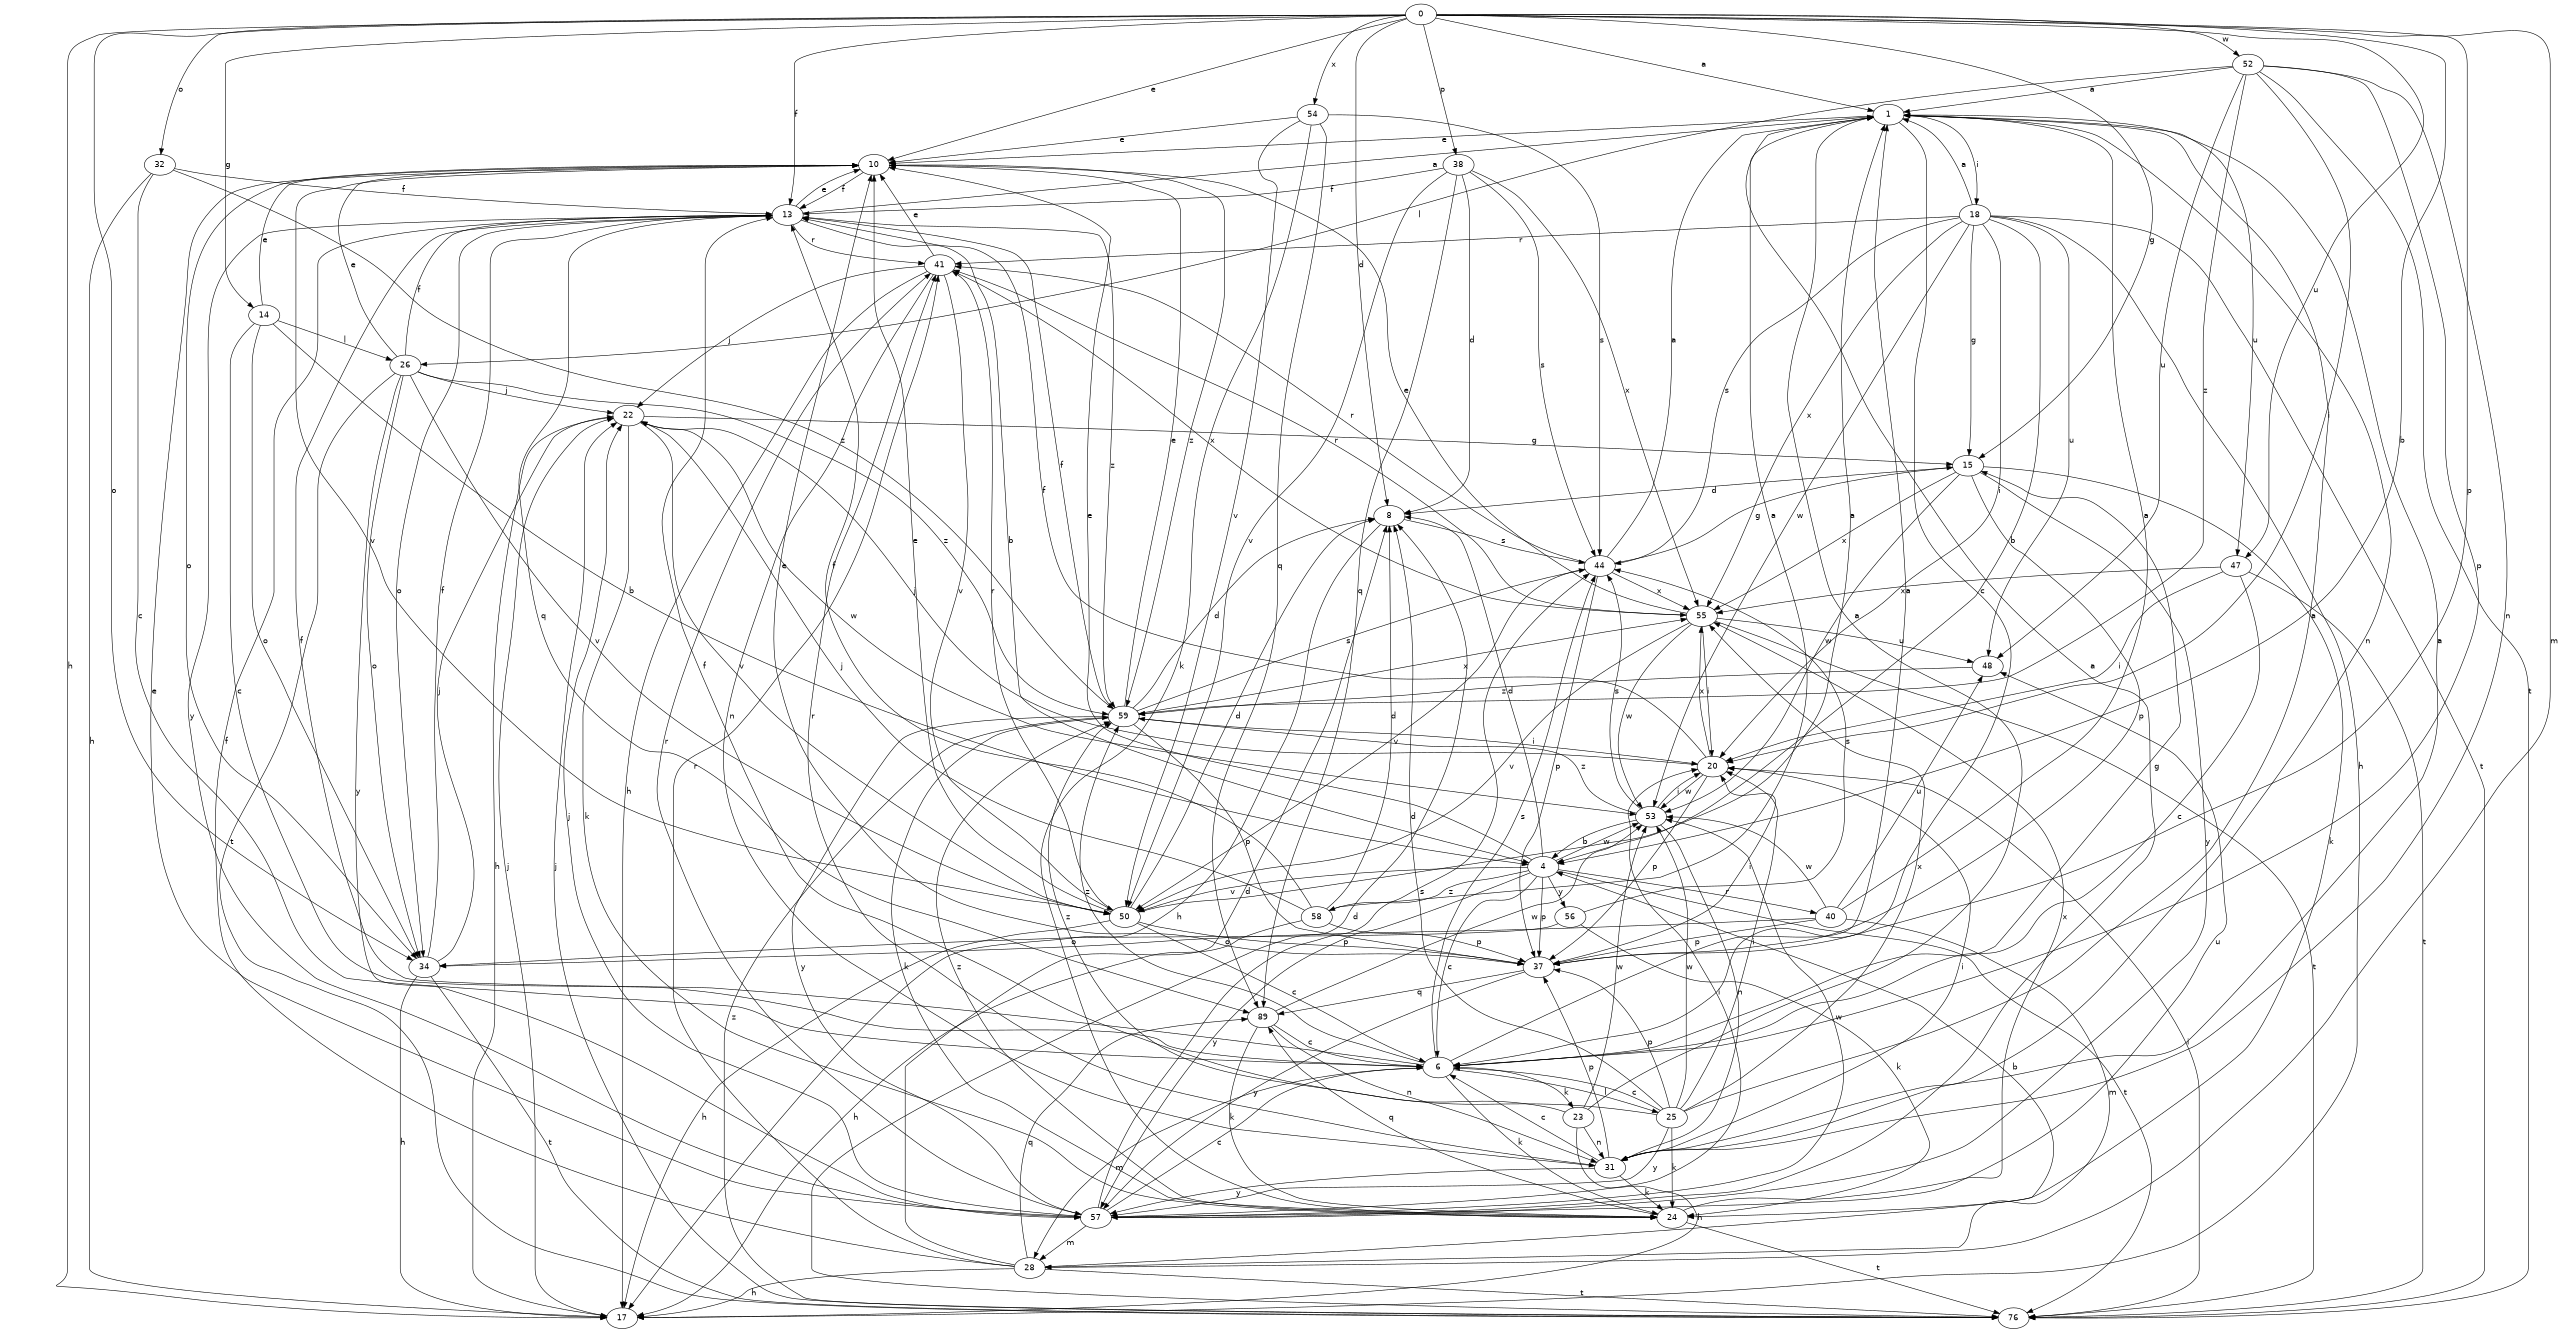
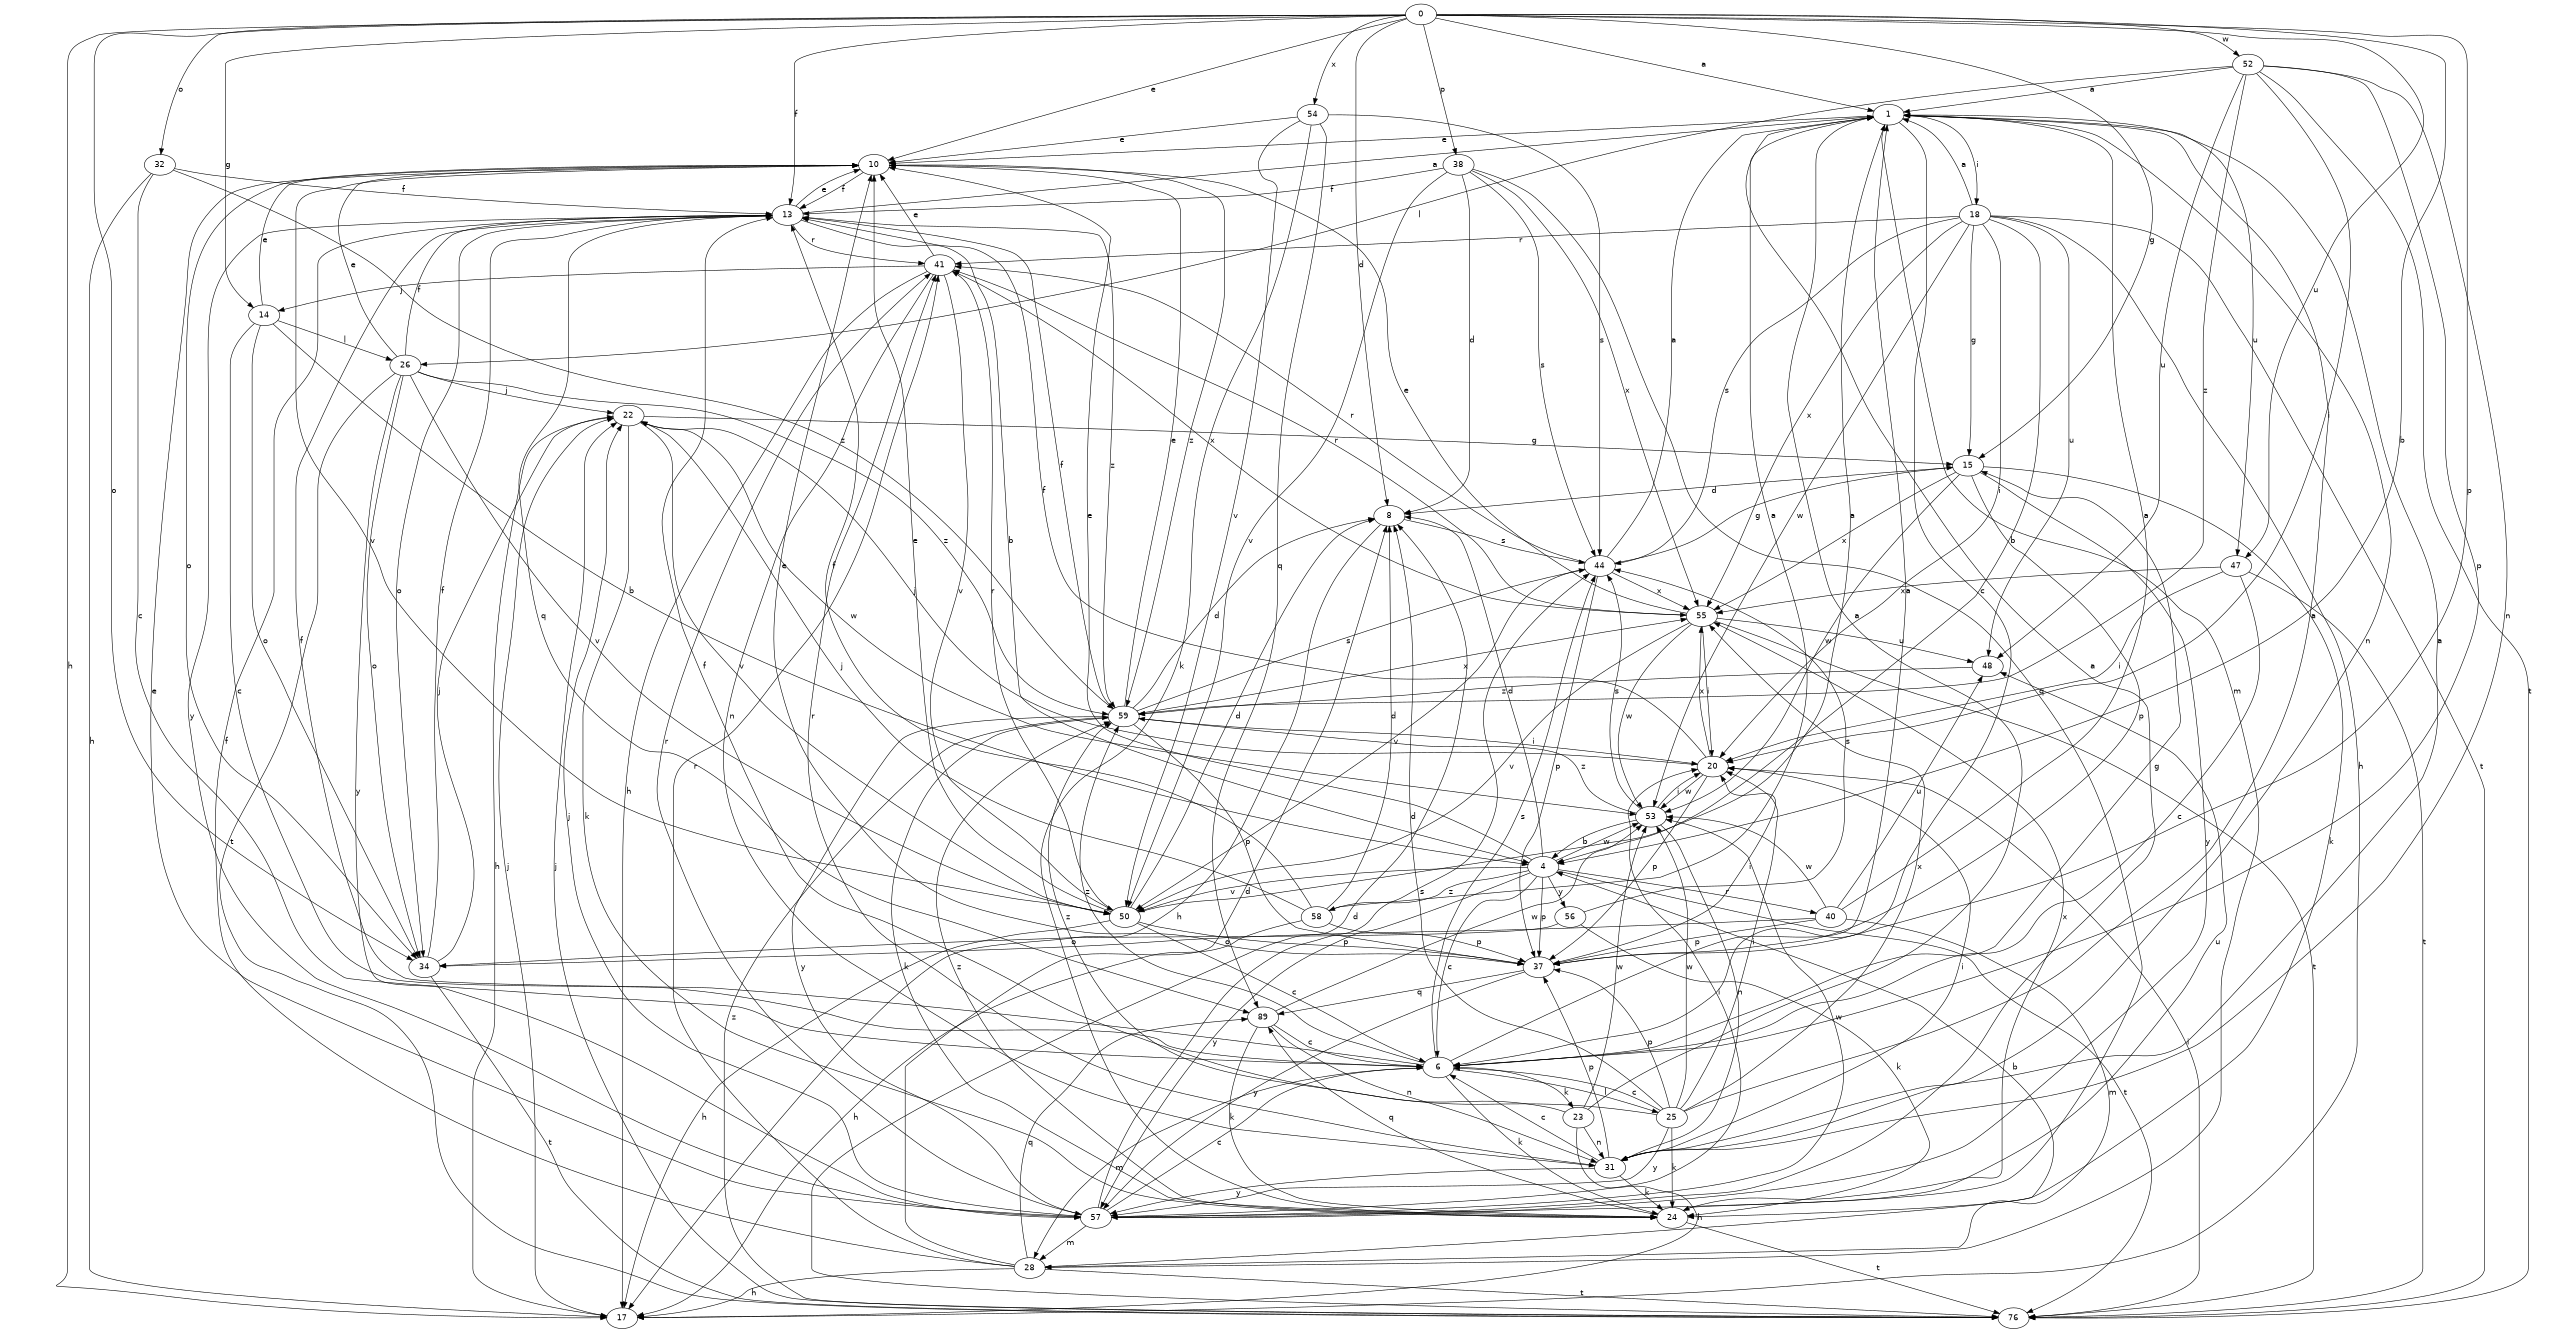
edge "41" -> "22": now "41" -> "14"
edge "38" -> "89": now "38" -> "24"
edge "0" -> "28": now "1" -> "28"
edge "34" -> "17": removed, label "h"
